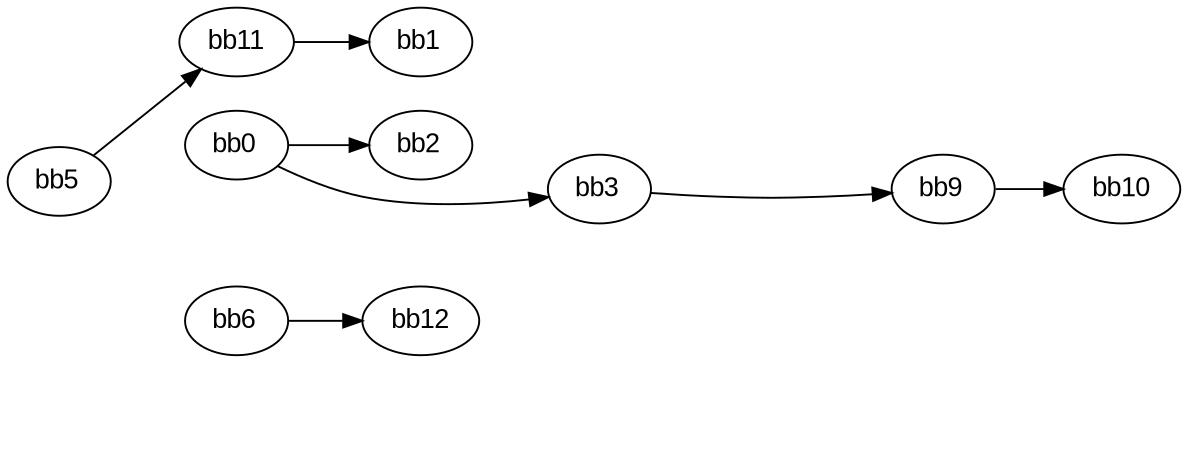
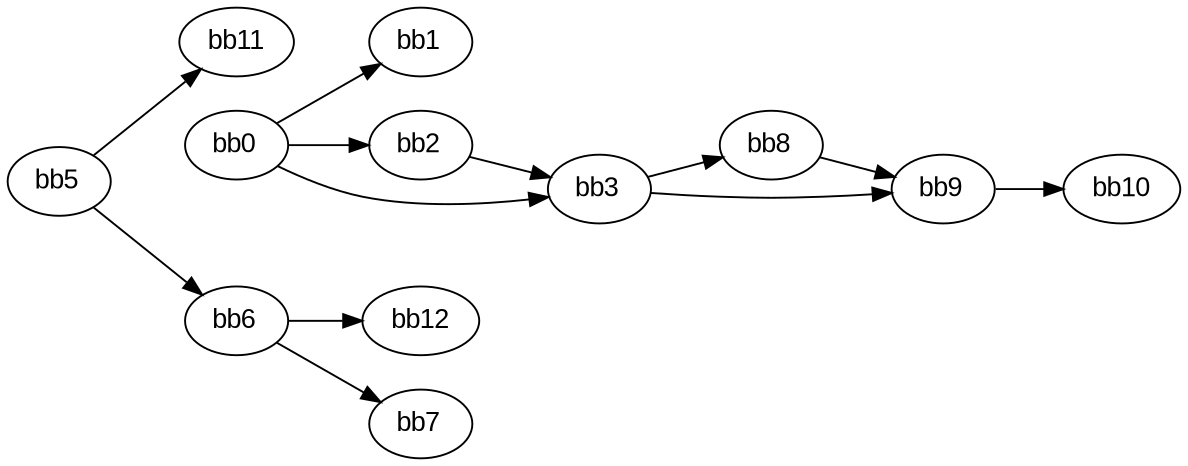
edge "bb11" -> "bb1": now "bb0" -> "bb1"
node "bb8": added
edge "bb2" -> "bb3": added
edge "bb5" -> "bb6": added
node "bb7": added
